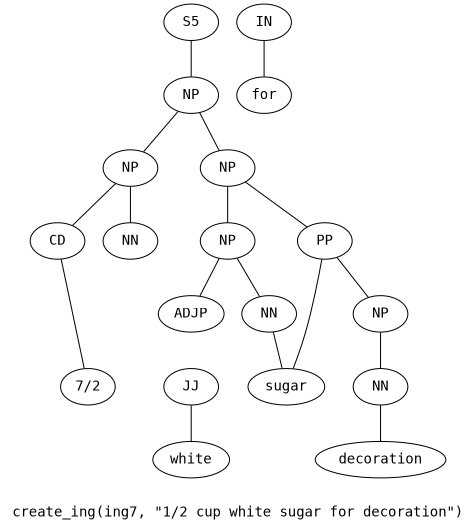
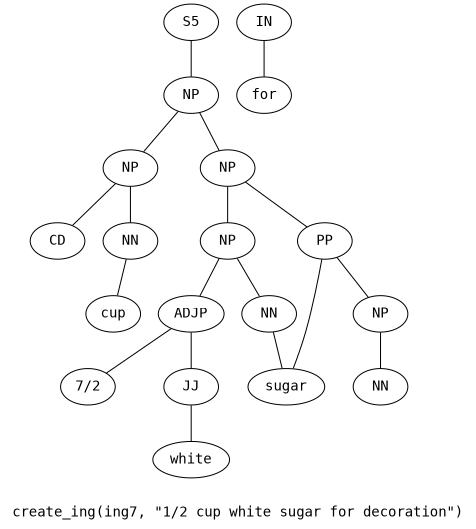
edge "CD" -- "7/2": now "ADJP" -- "7/2"
node "cup": added
edge "ADJP" -- "JJ": added
node "decoration": removed
